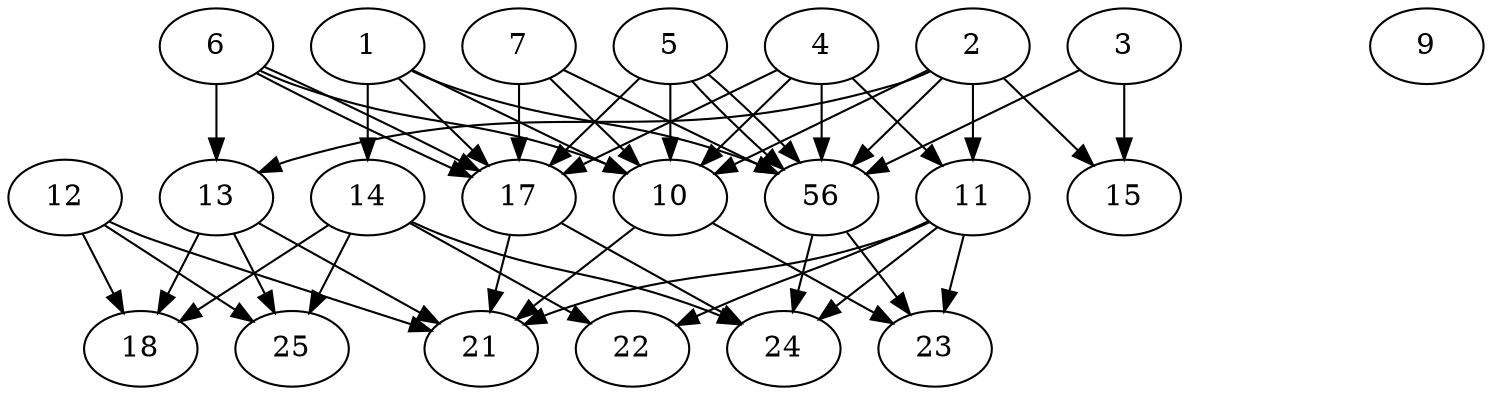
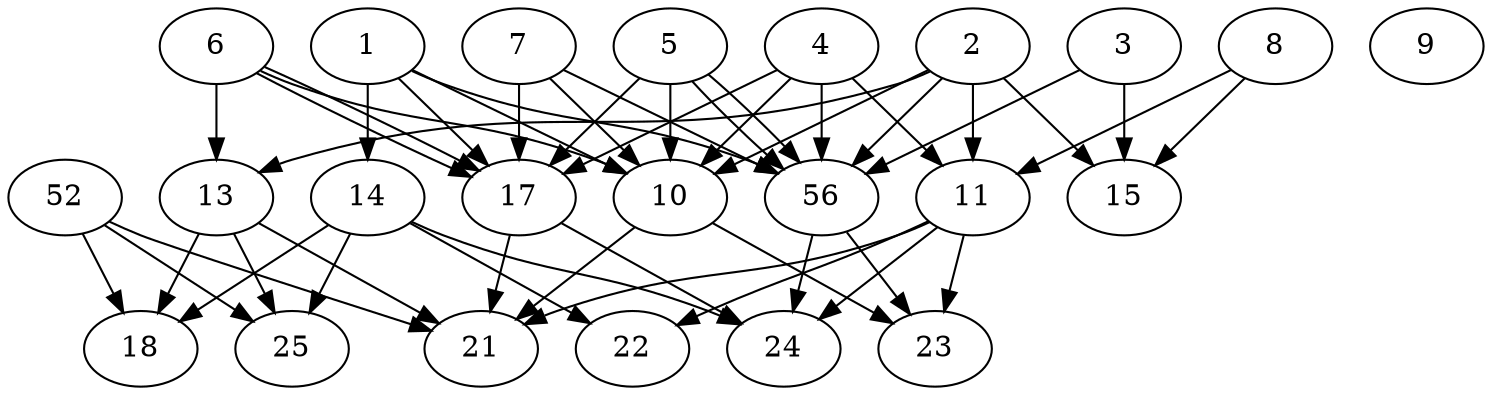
node "8": added
node "12": label "12" -> "52"
